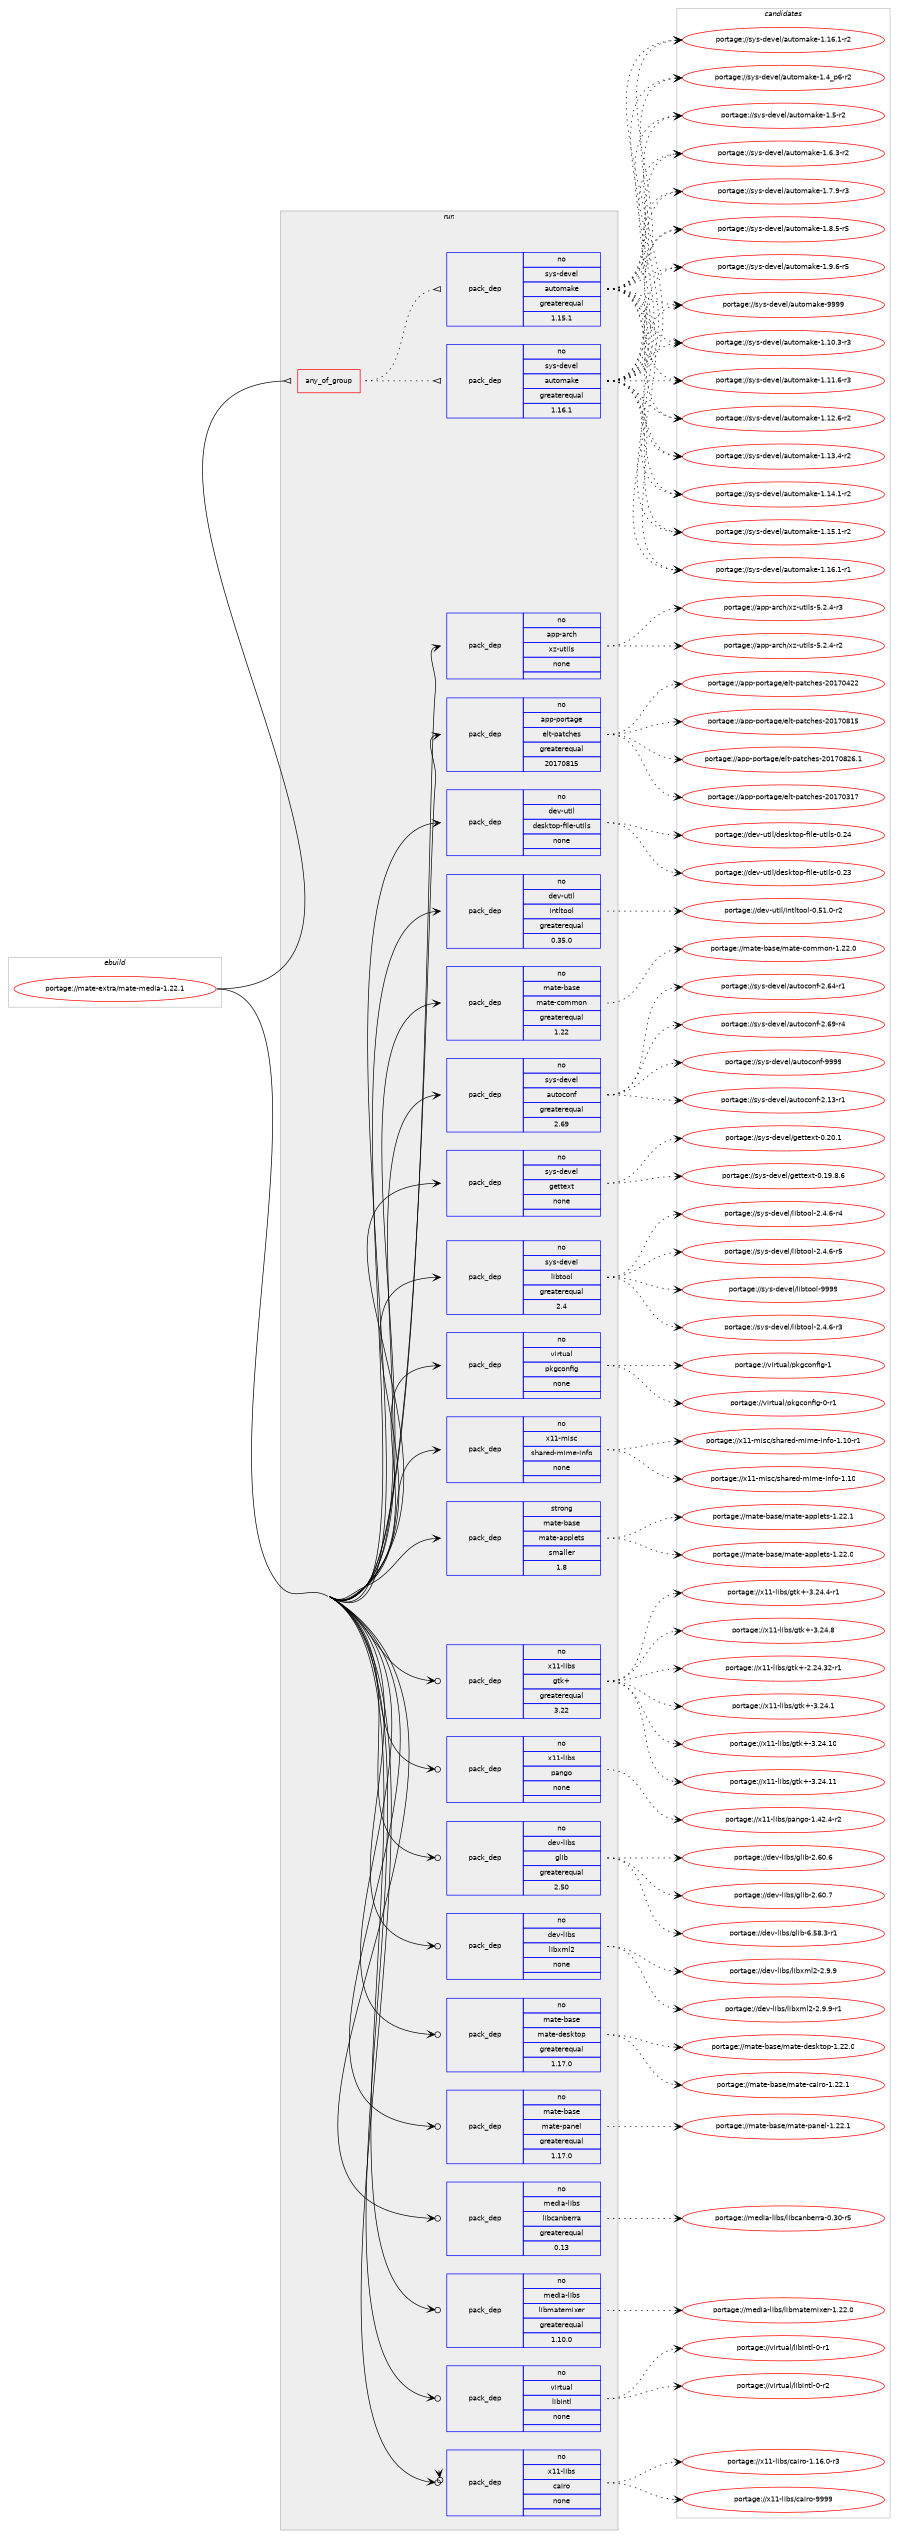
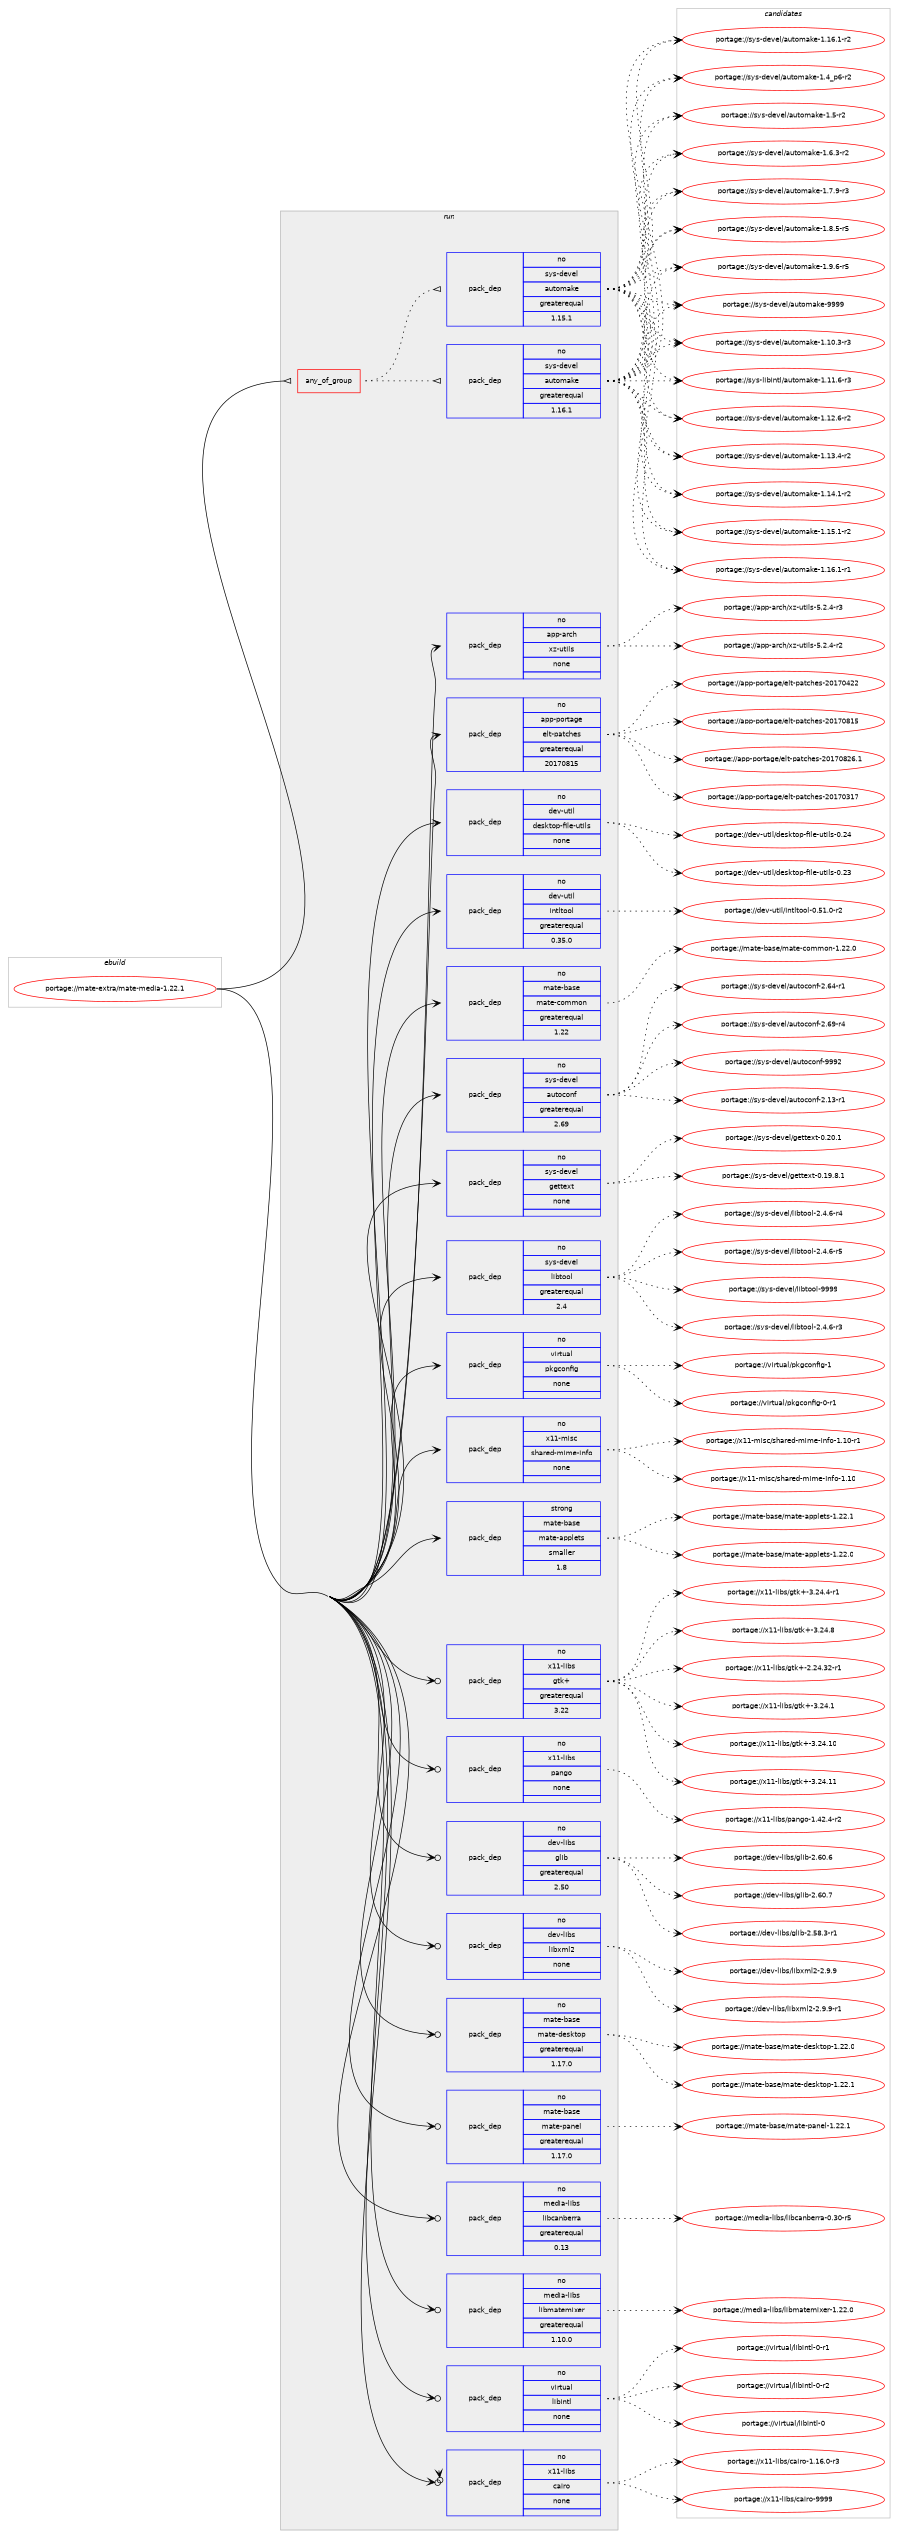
node "portage://sys-devel/automake-1.11.6-r3": label "portage://sys-devel/automake-1.11.6-r3" -> "portage://sys-libintl/automake-1.11.6-r3"
node "portage://sys-devel/autoconf-9999": label "portage://sys-devel/autoconf-9999" -> "portage://sys-devel/autoconf-9992"
node "portage://sys-devel/gettext-0.19.8.6": label "portage://sys-devel/gettext-0.19.8.6" -> "portage://sys-devel/gettext-0.19.8.1"
node "portage://dev-libs/glib-6.58.3-r1": label "portage://dev-libs/glib-6.58.3-r1" -> "portage://dev-libs/glib-2.58.3-r1"
node "portage://mate-base/mate-cairo-1.22.1": label "portage://mate-base/mate-cairo-1.22.1" -> "portage://mate-base/mate-desktop-1.22.1"
node "portage://virtual/libintl-0": added
